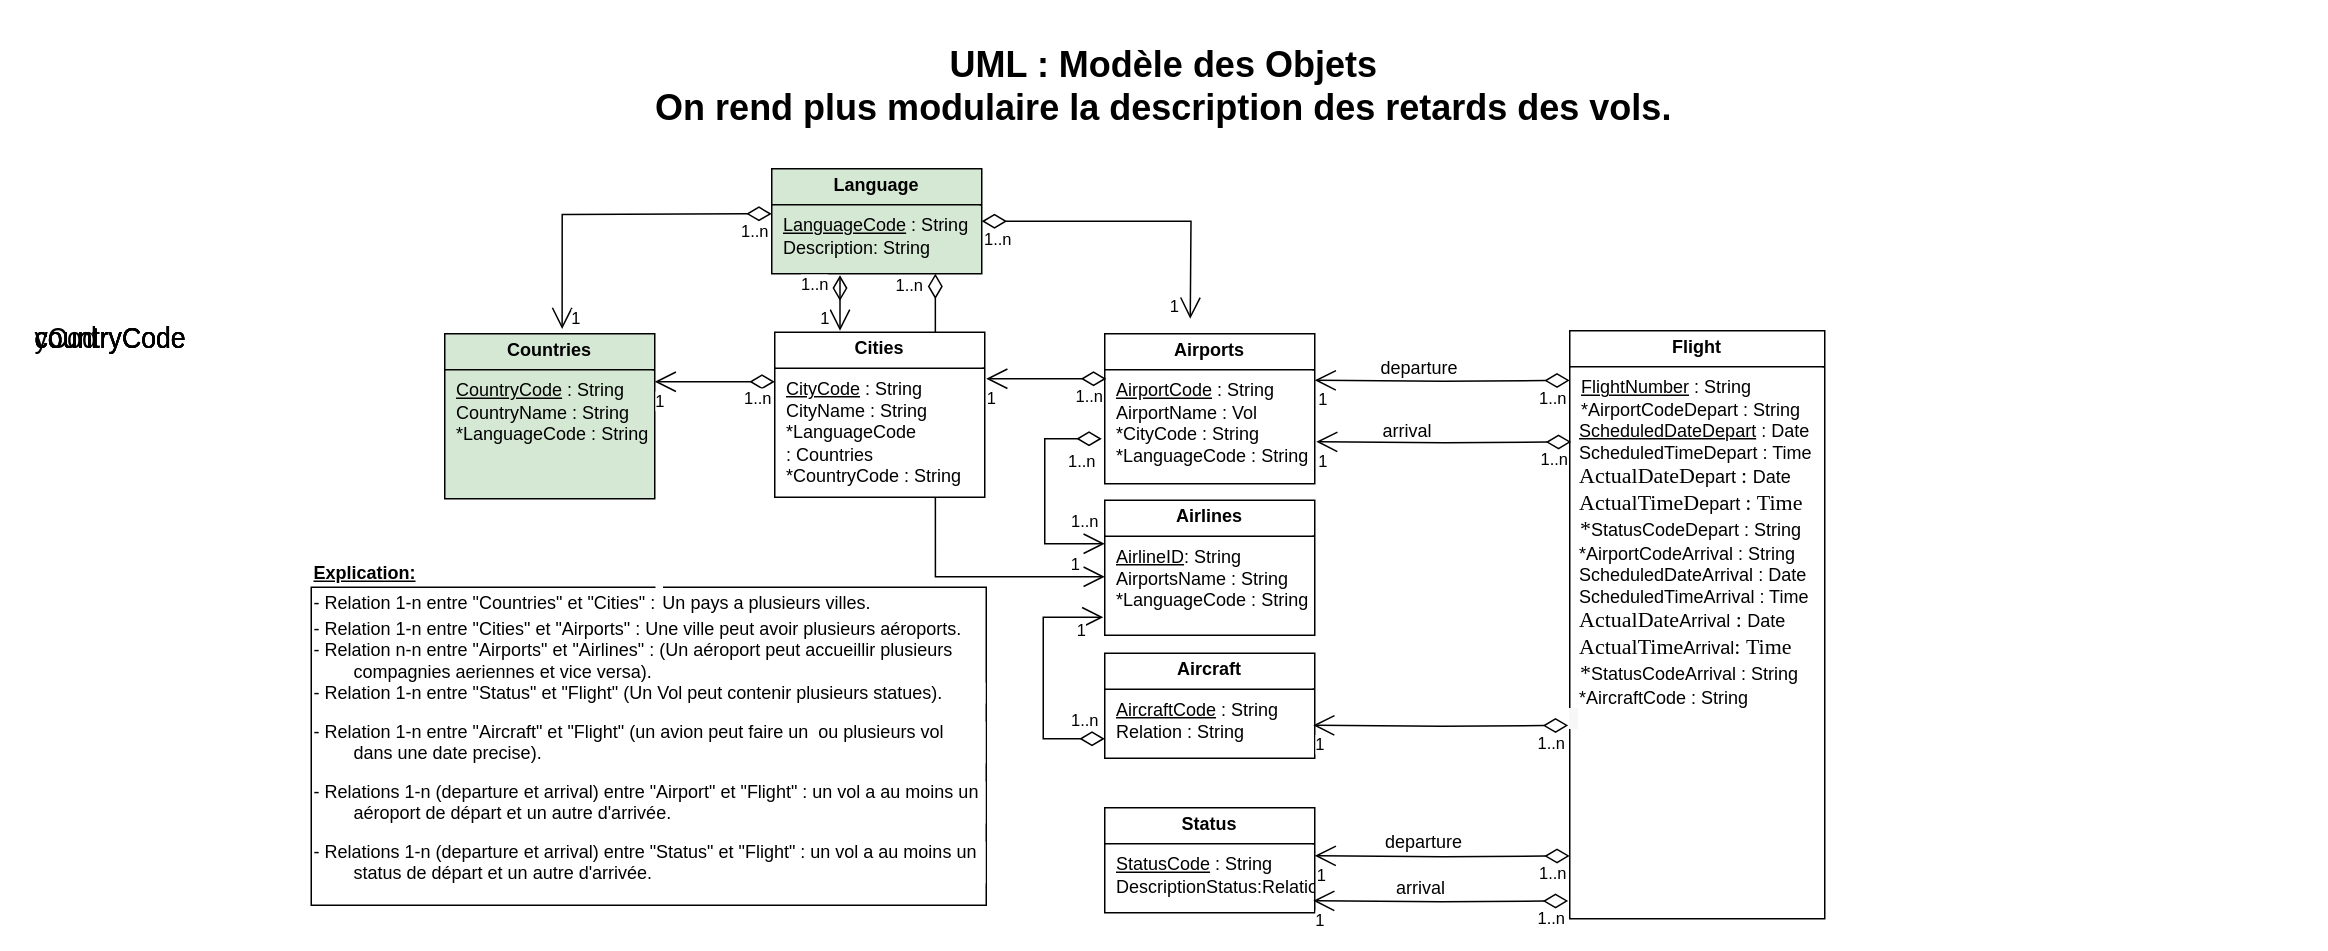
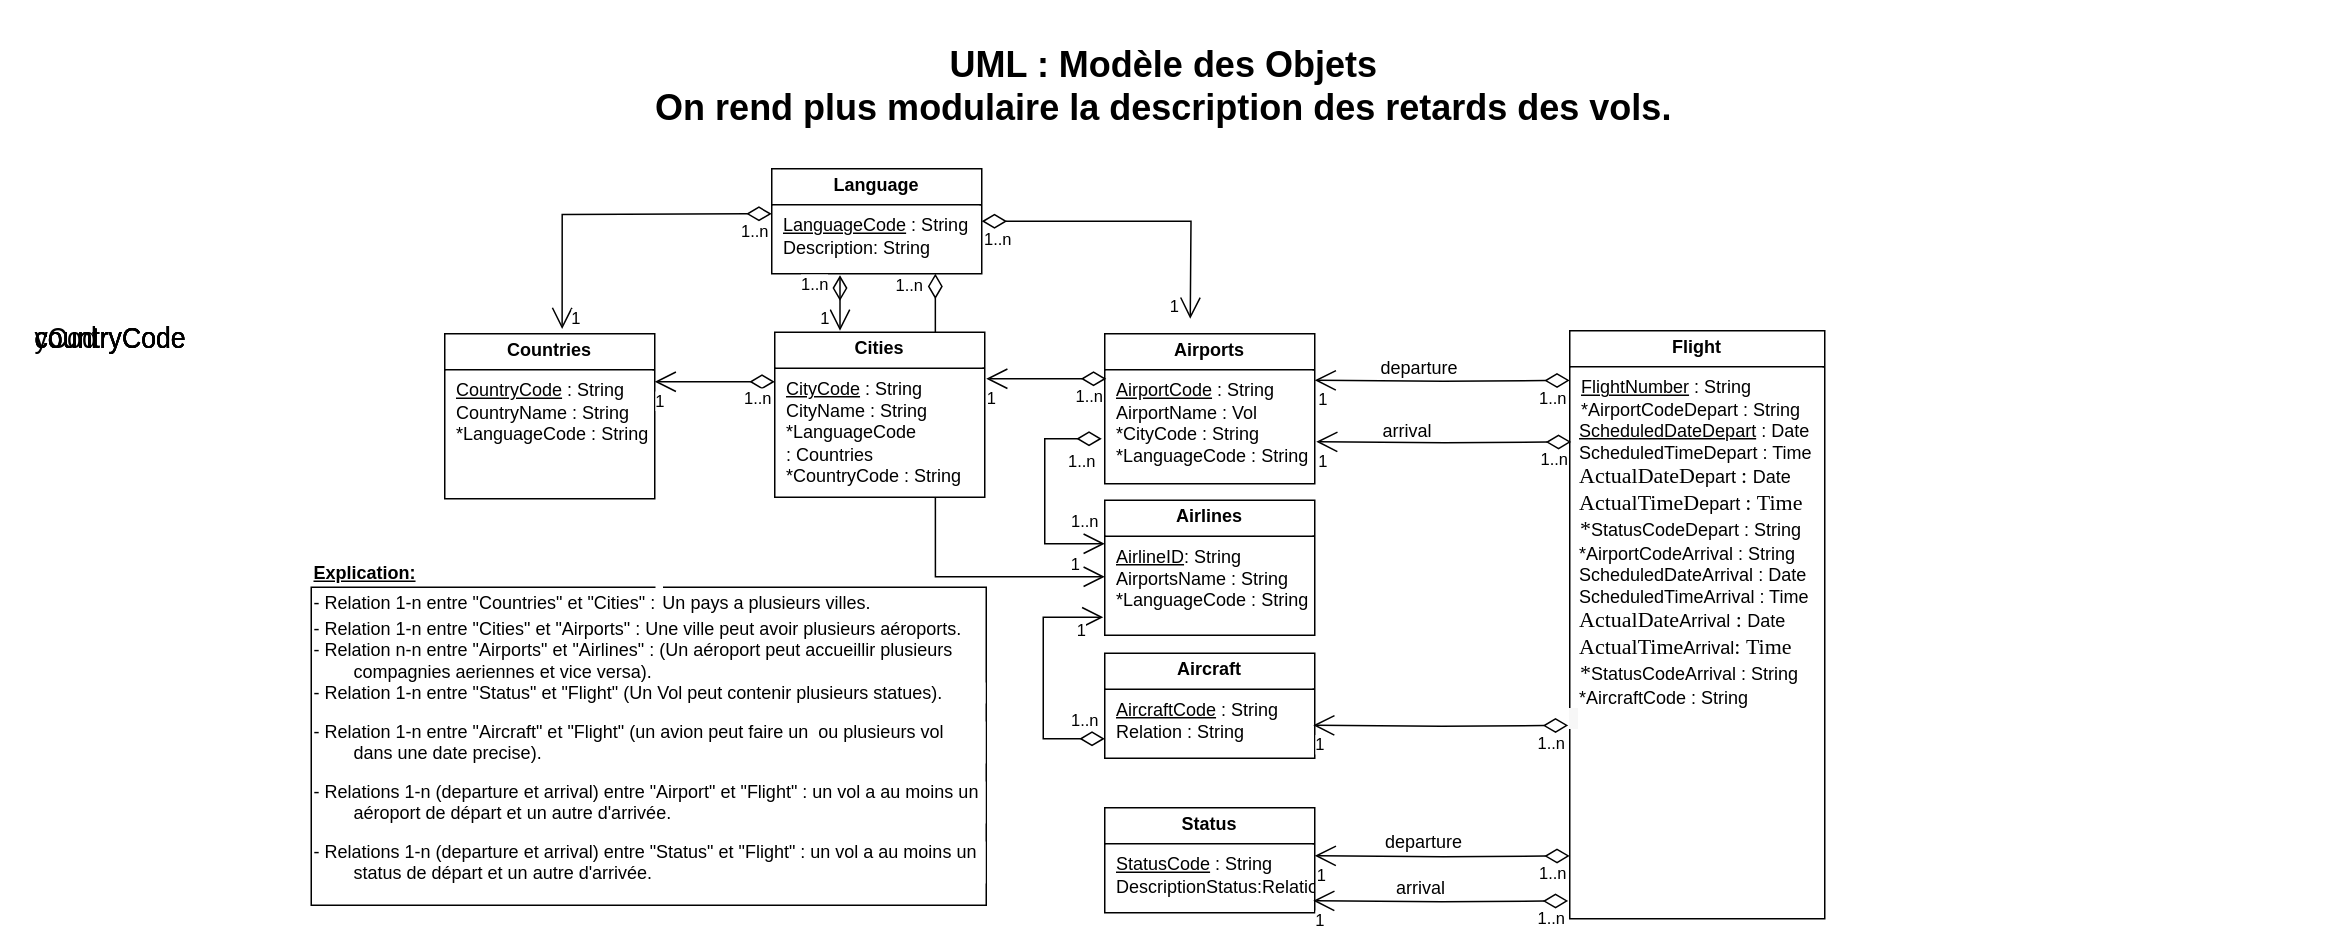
node "Language countryCodecountryCodecountryCodecountryCodeLanguageCode : String Description: String": fillcolor #d5e8d4 -> #ffffff
node "Countries countryCodecountryCodecountryCodecountryCodeCountryCode : String CountryName : String *LanguageCode : String": fillcolor #d5e8d4 -> #ffffff
